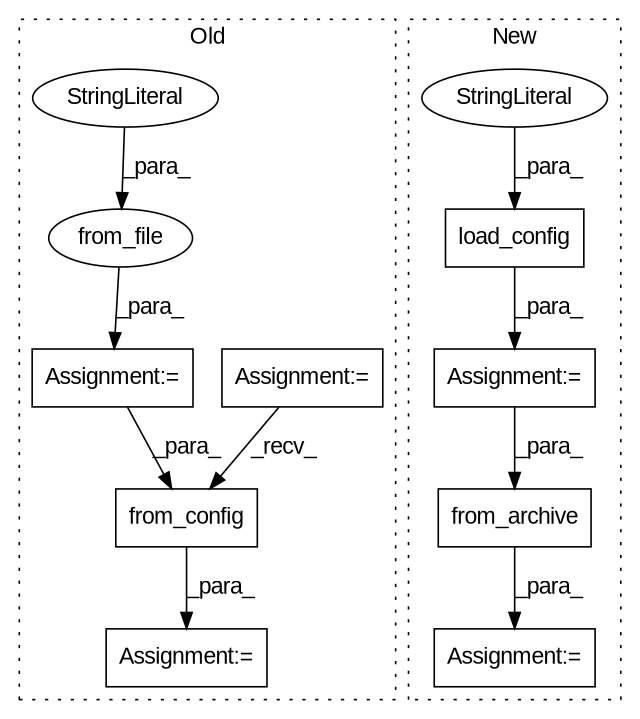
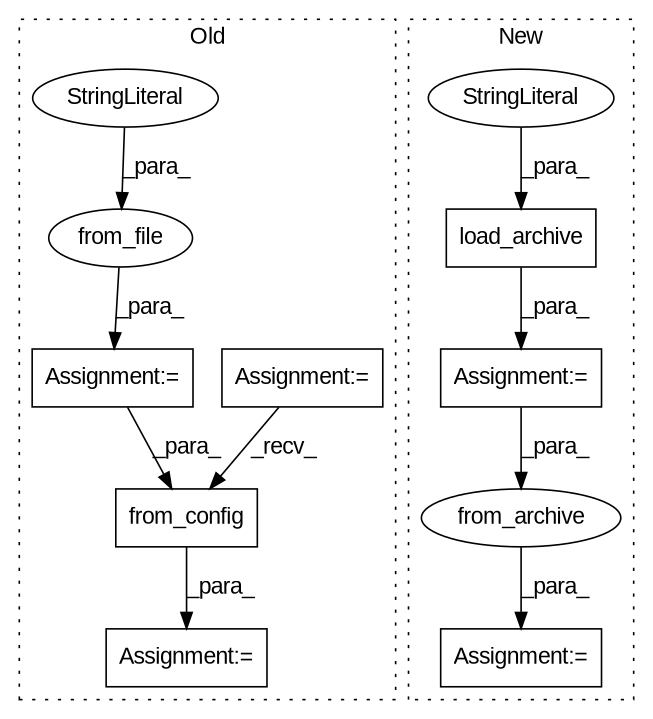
node "load_config": label "load_config" -> "load_archive"
node "from_archive": shape box -> ellipse
